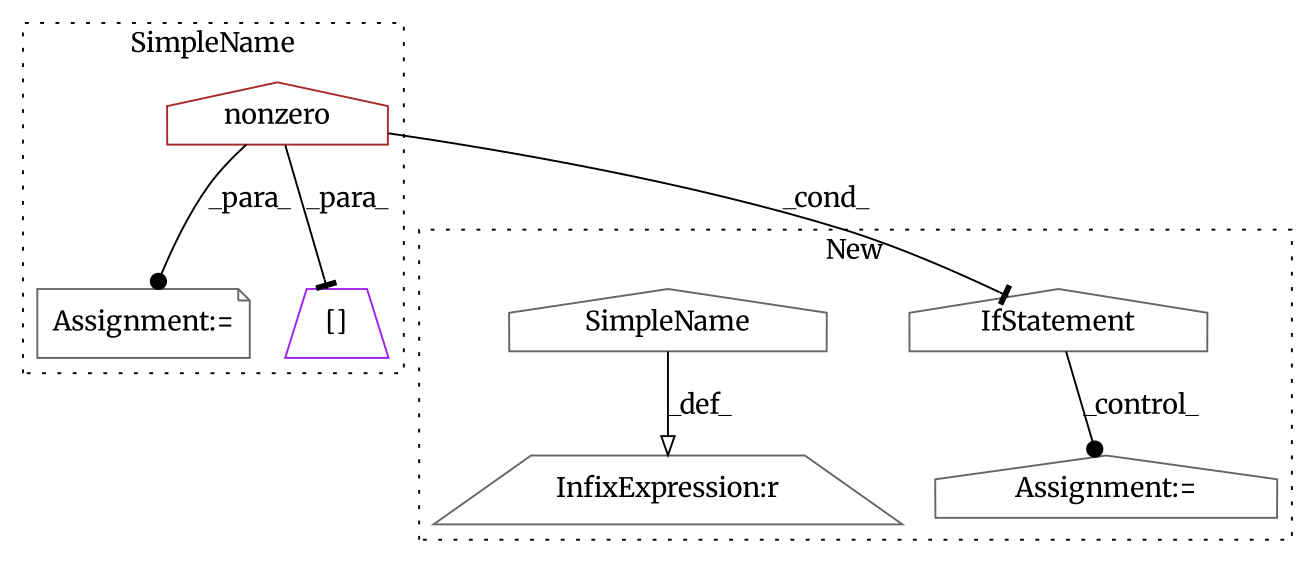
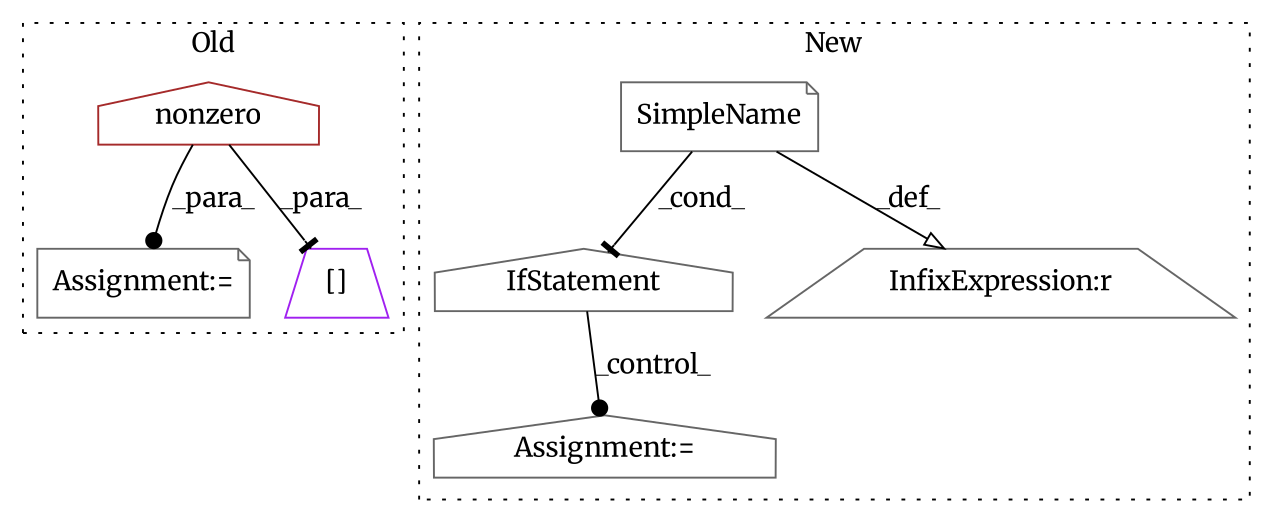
cluster "SimpleName": label "SimpleName" -> "Old"
edge "nonzero" -> "IfStatement": now "SimpleName" -> "IfStatement"
node "SimpleName": shape house -> note
